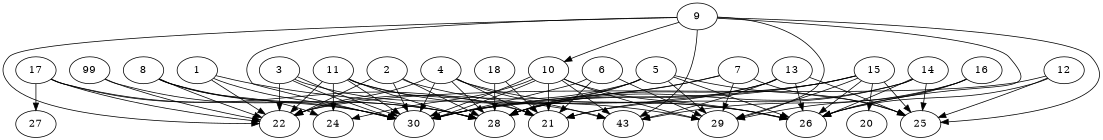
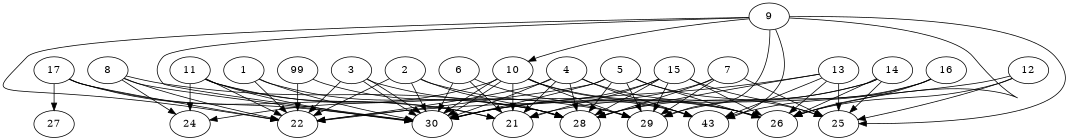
node "18": removed
edge "11" -> "28": removed
node "20": removed
